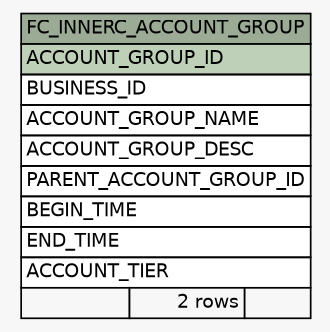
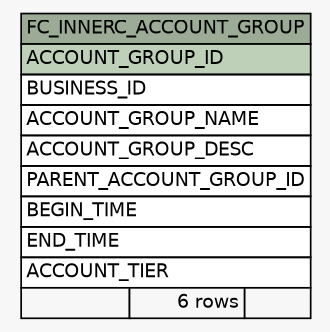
node "FC_INNERC_ACCOUNT_GROUP": text "2 rows" -> "6 rows"
